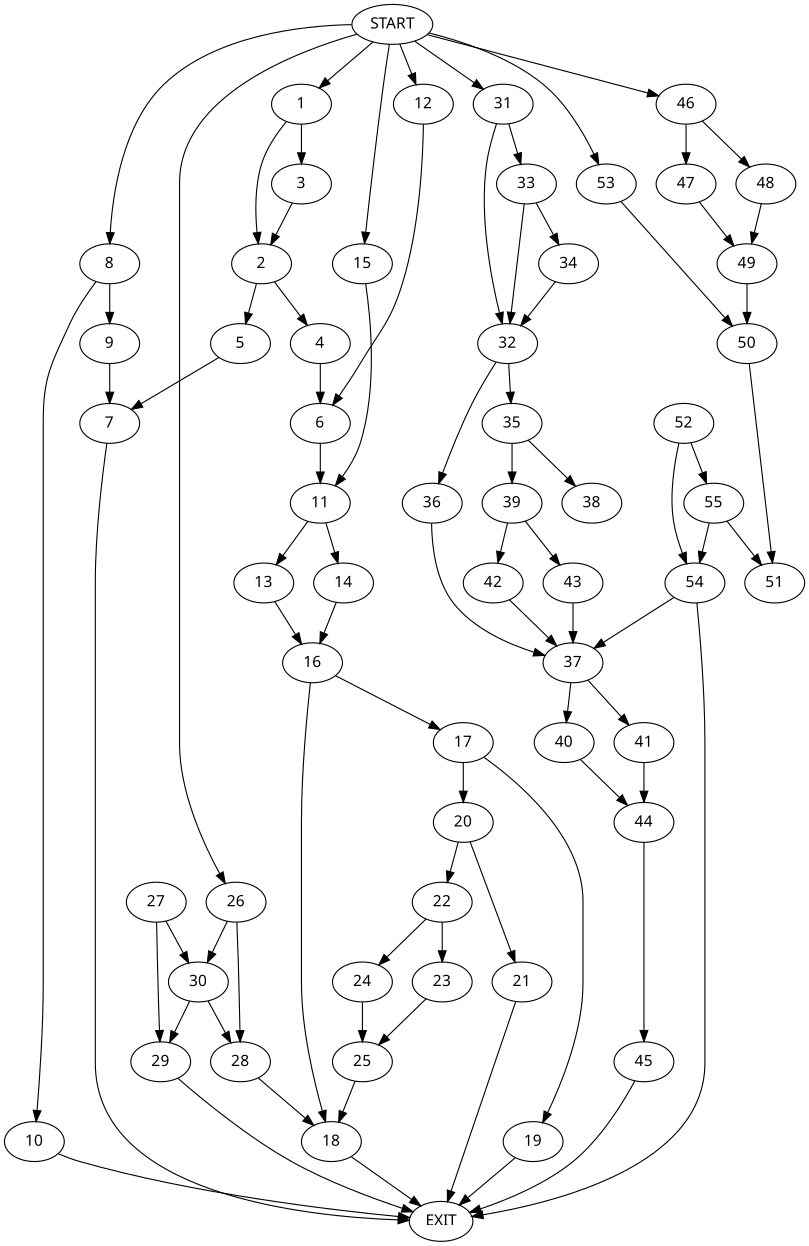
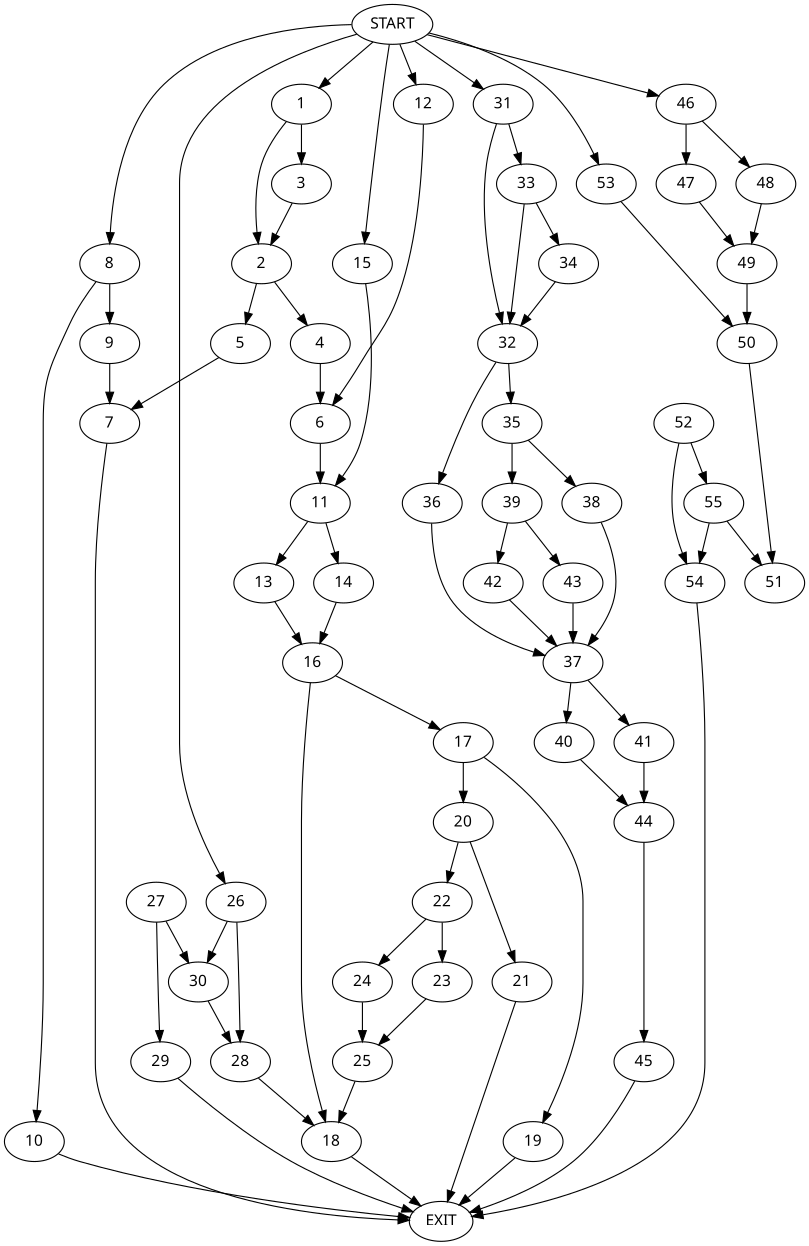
edge "54" -> "37": now "38" -> "37"
edge "30" -> "29": removed
